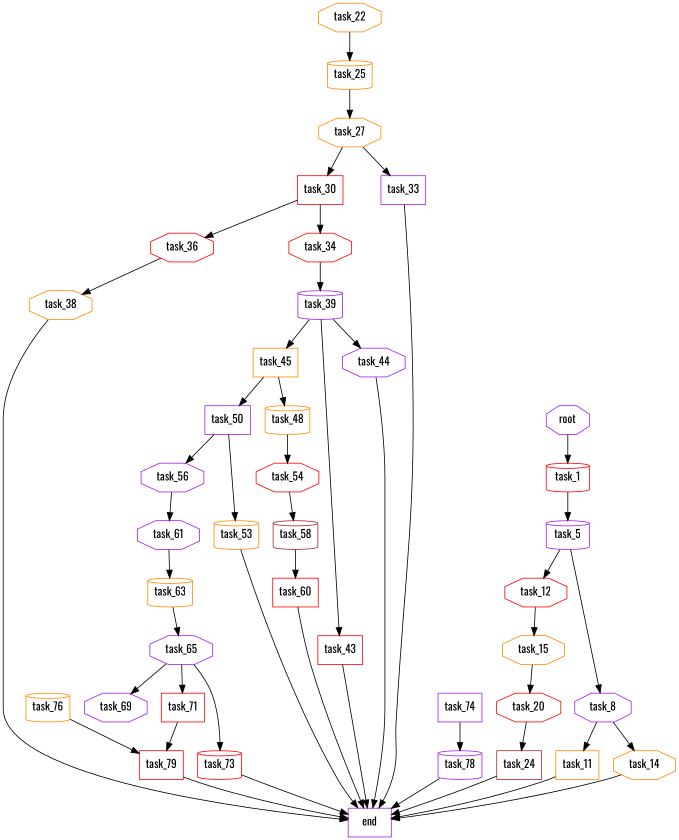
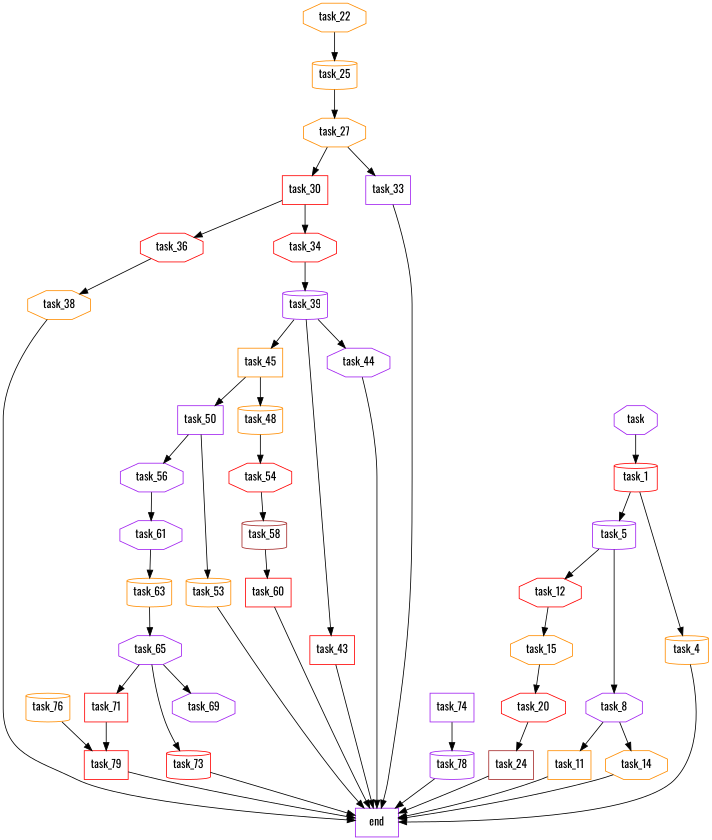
node "root": label "root" -> "task"
node "task_4": added
